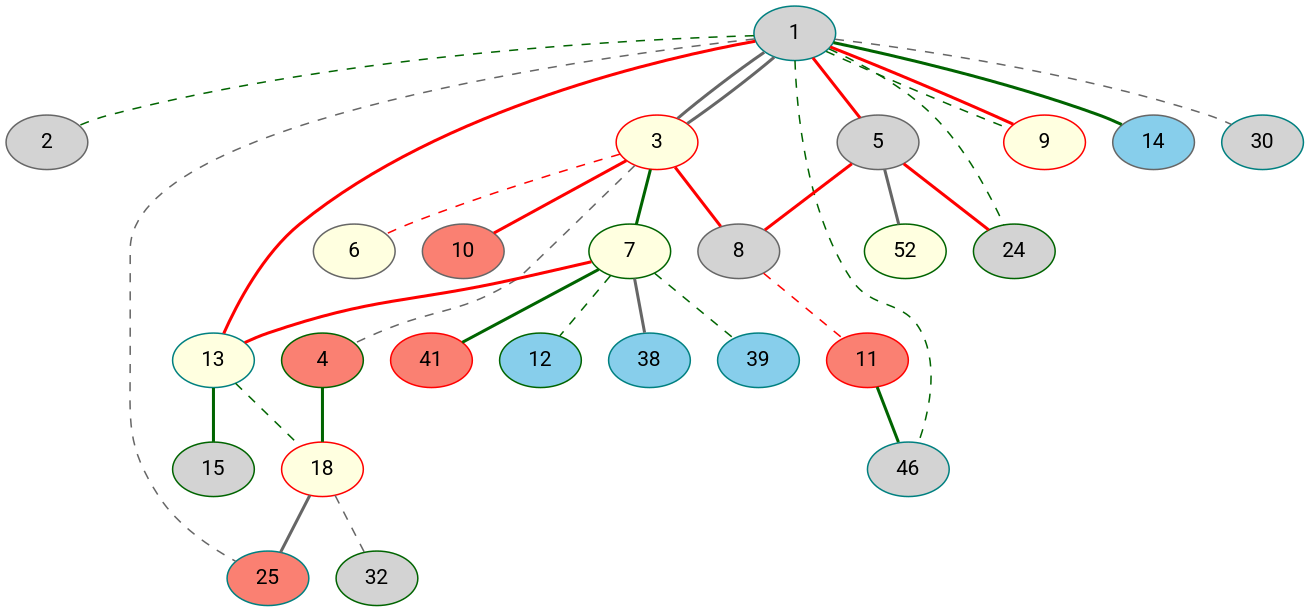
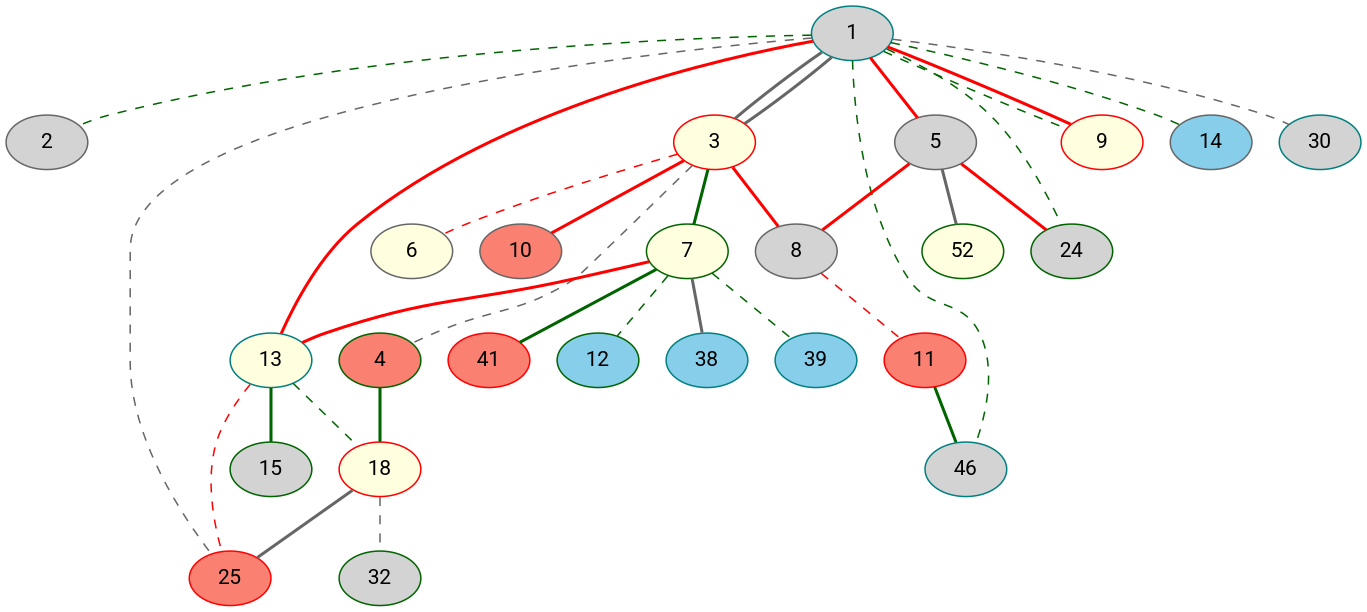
edge "1" -- "14": style bold -> dashed
edge "13" -- "25": added
node "25": color teal -> red
